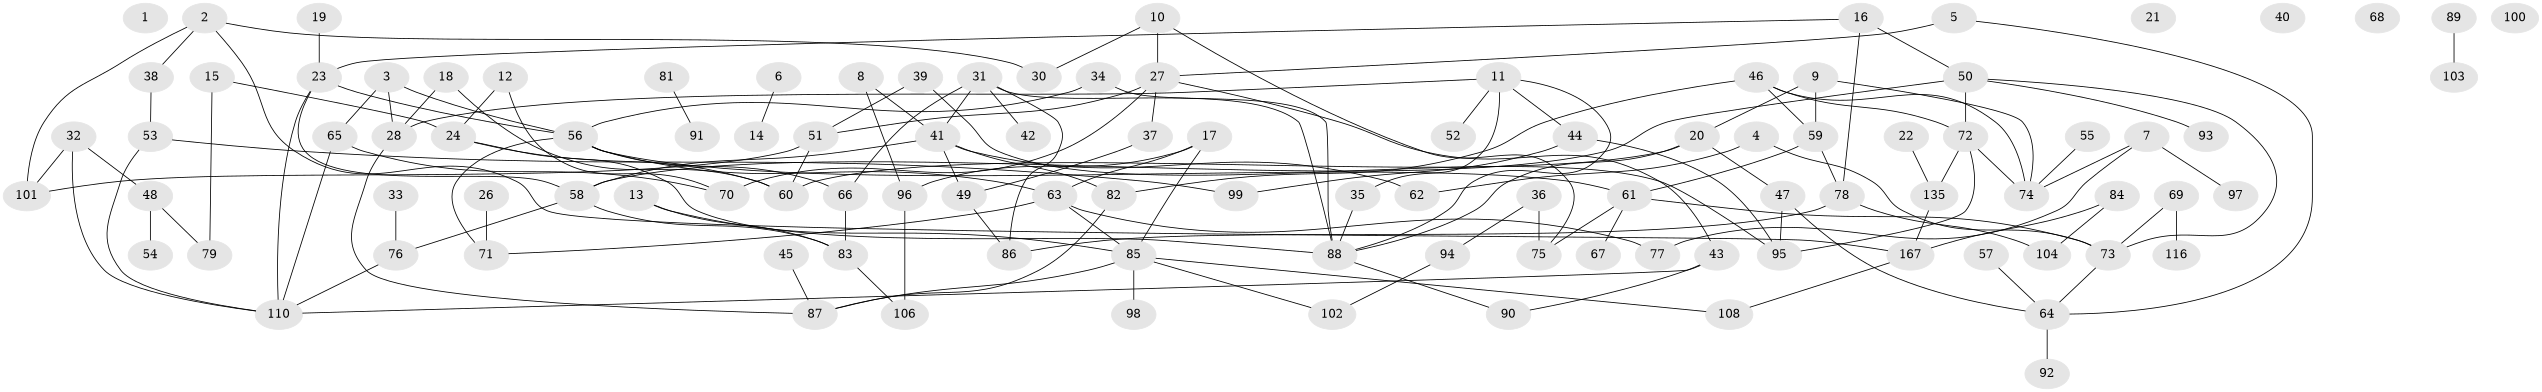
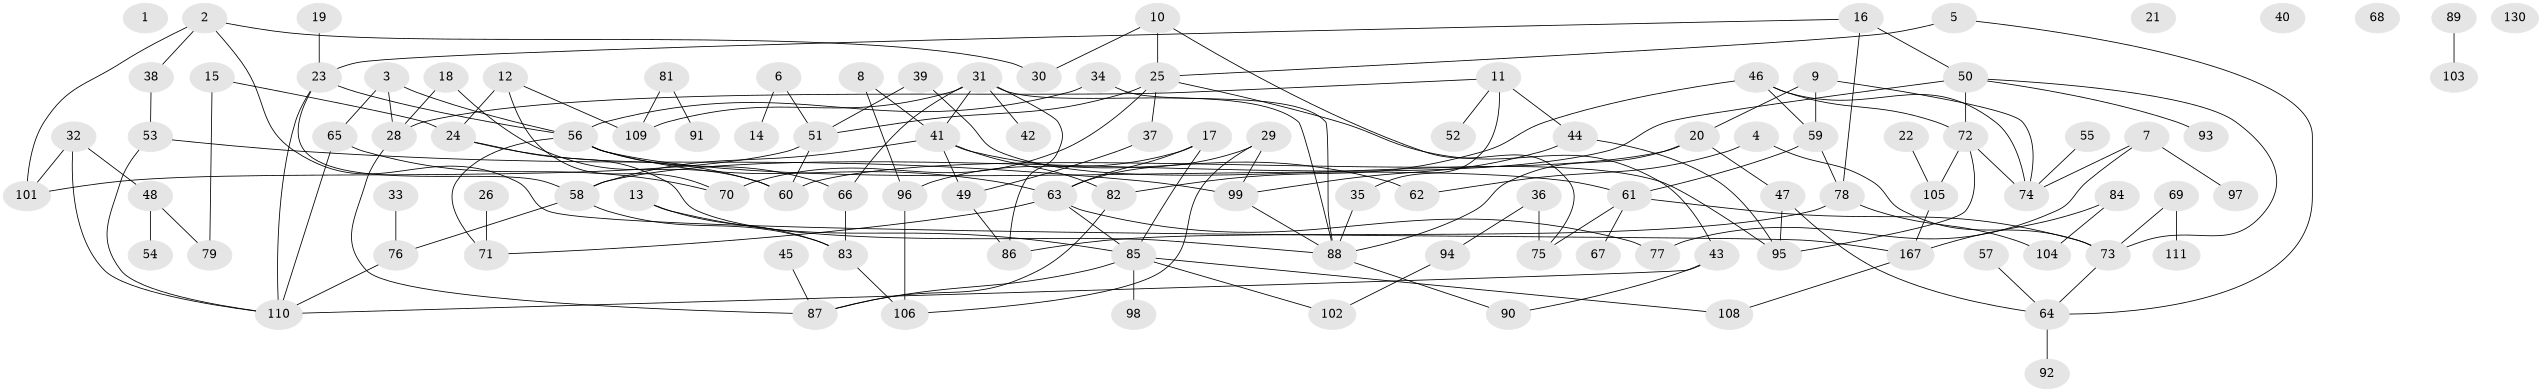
node "100": label "100" -> "130"
node "27": label "27" -> "25"
edge "6" -- "51": added
node "109": added
node "29": added
edge "11" -- "88": now "99" -- "88"
node "135": label "135" -> "105"
node "116": label "116" -> "111"
